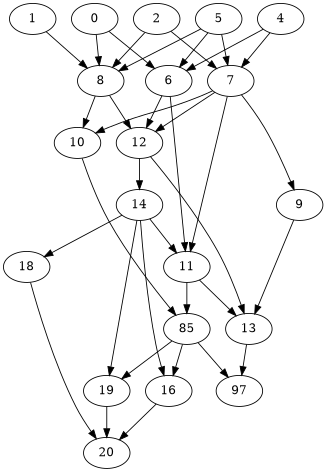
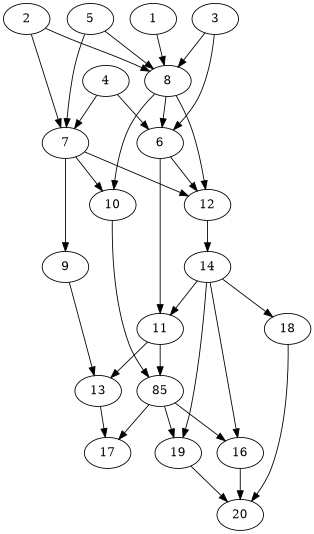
node "0": label "0" -> "3"
edge "5" -> "6": now "8" -> "6"
edge "7" -> "11": removed
edge "12" -> "13": removed
node "97": label "97" -> "17"
